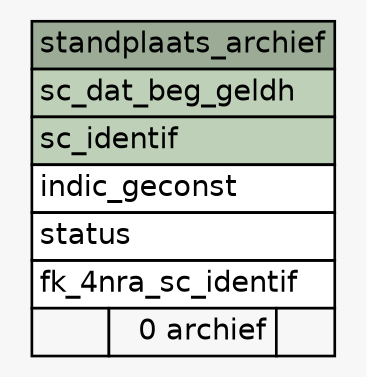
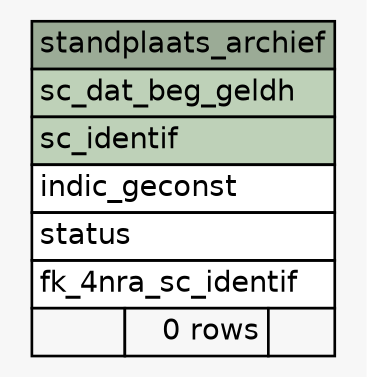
node "standplaats_archief": text "0 archief" -> "0 rows"
